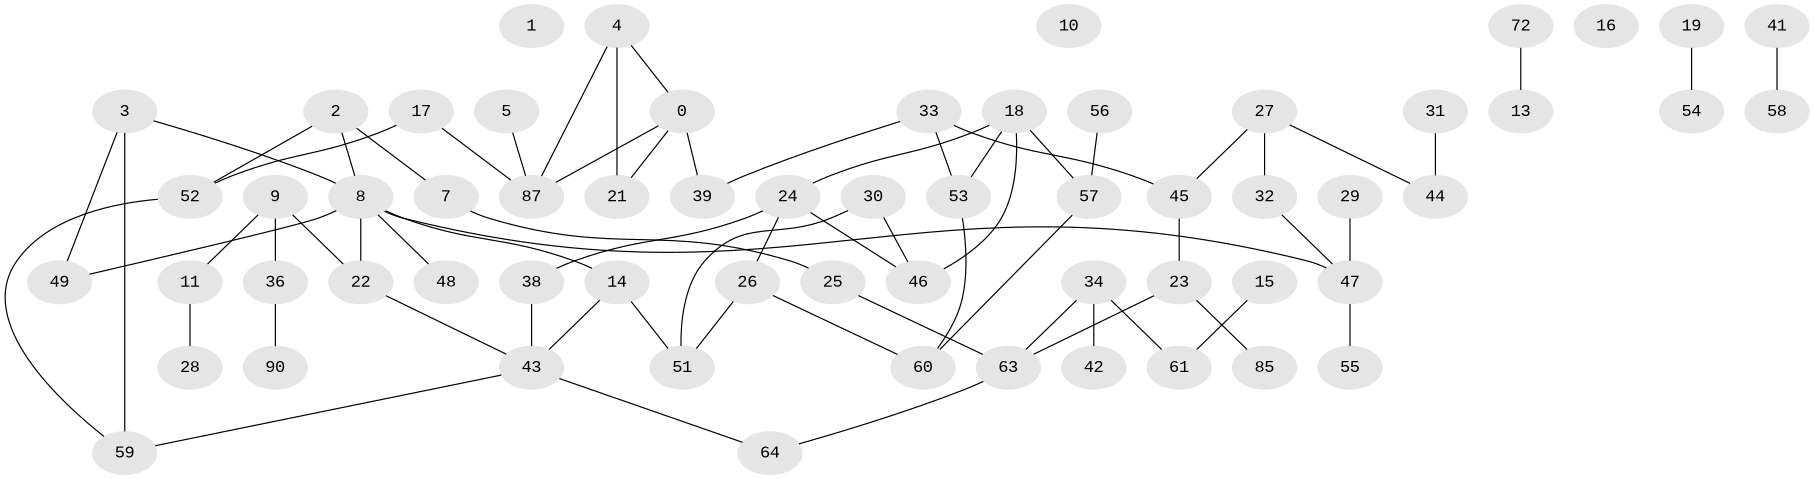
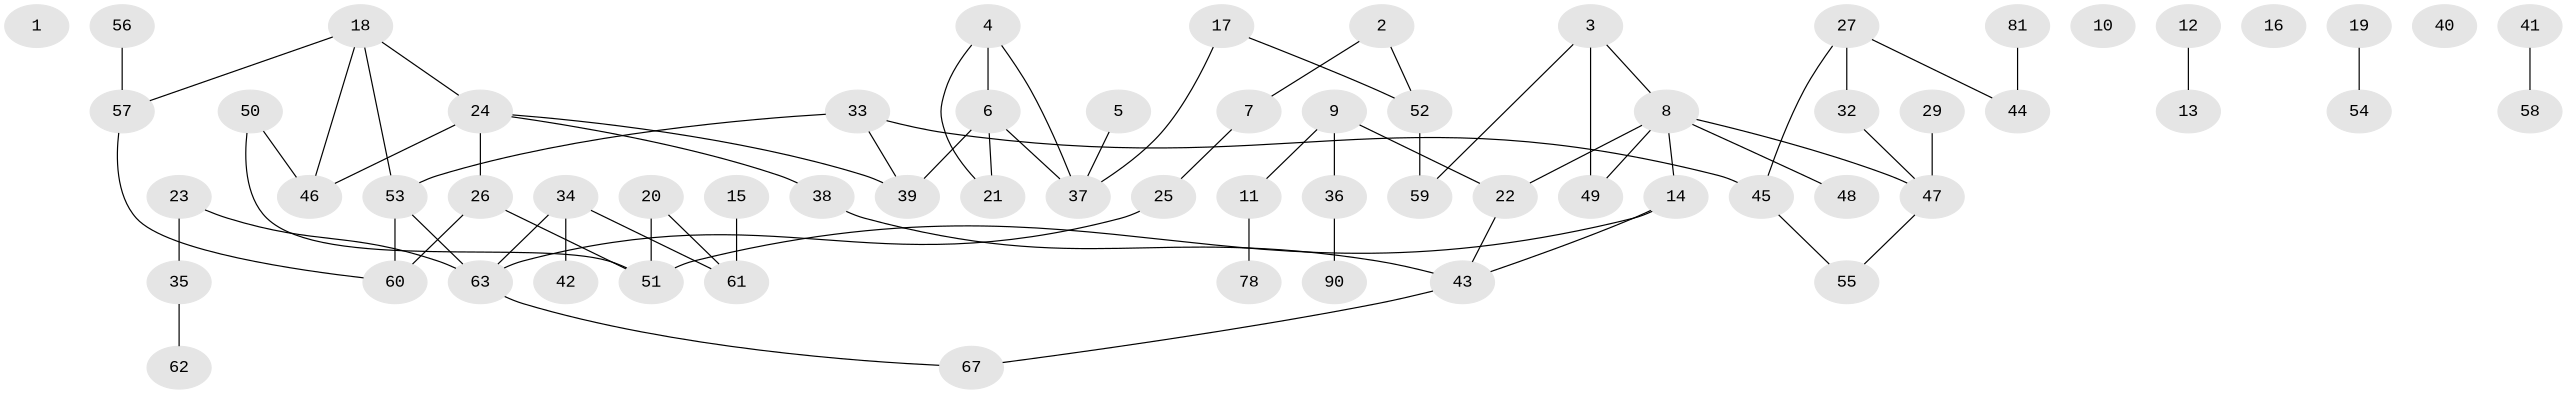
node "72": label "72" -> "12"
node "40": added
node "0": label "0" -> "6"
node "31": label "31" -> "81"
edge "24" -- "39": added
edge "2" -- "8": removed
node "87": label "87" -> "37"
node "20": added
node "30": label "30" -> "50"
edge "53" -- "63": added
edge "45" -- "23": now "45" -- "55"
node "62": added
node "28": label "28" -> "78"
node "85": label "85" -> "35"
edge "43" -- "59": removed
node "64": label "64" -> "67"
